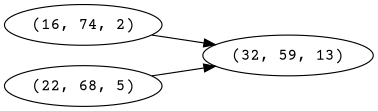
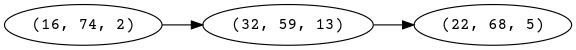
edge "(22, 68, 5)" -> "(32, 59, 13)": reversed
